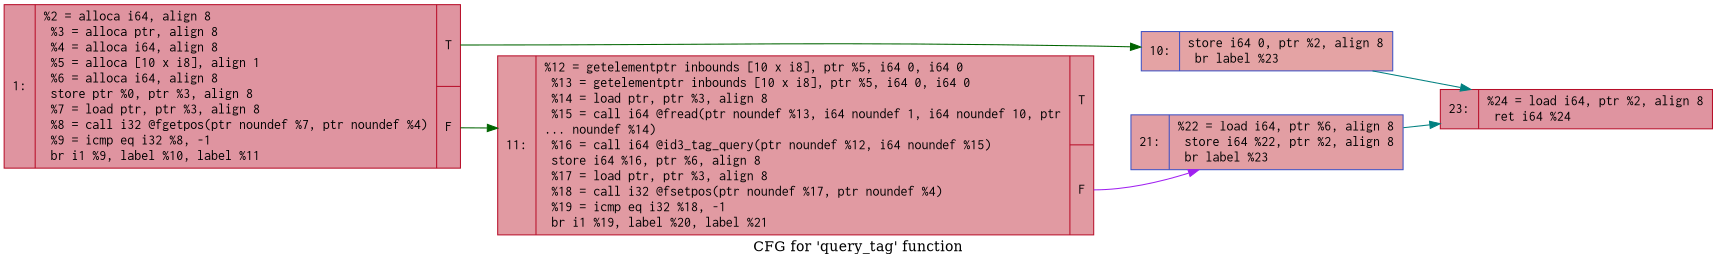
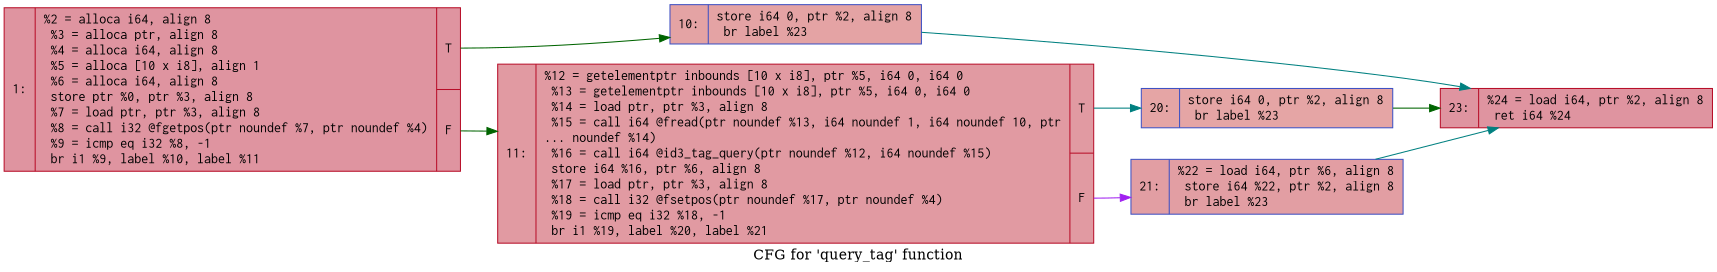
node "20:": added
